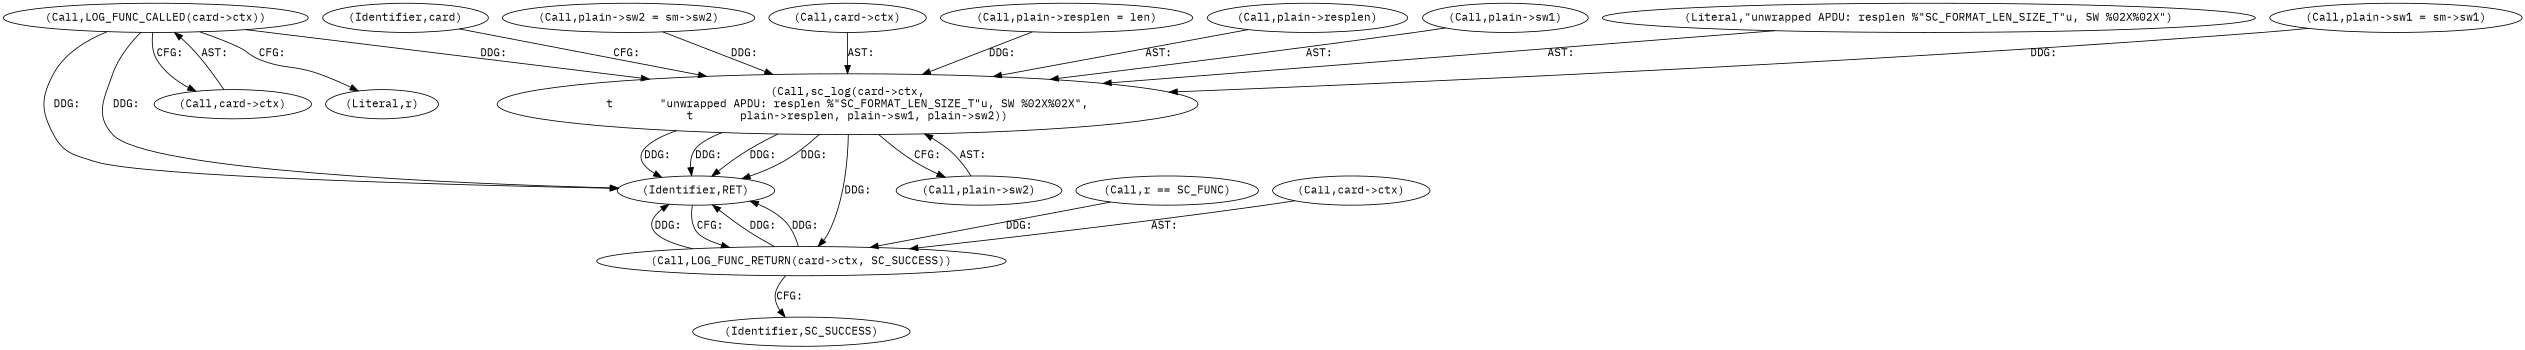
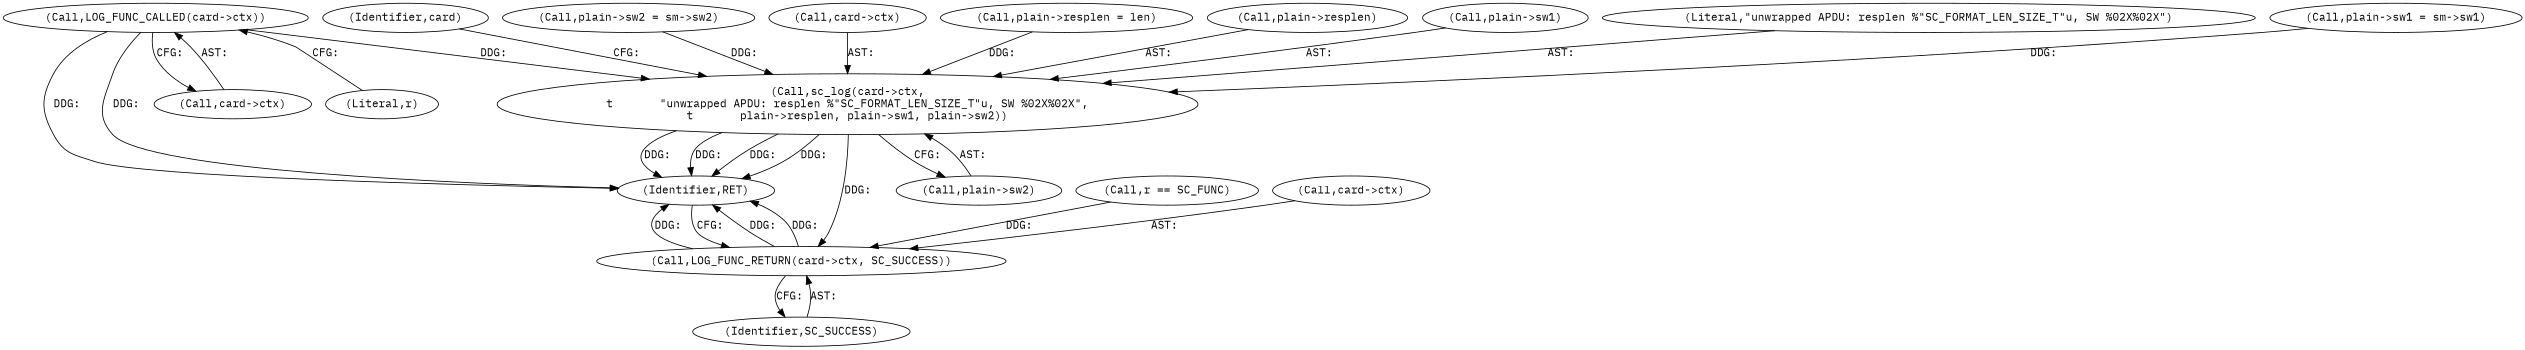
edge "(Call,LOG_FUNC_CALLED(card->ctx))" -> "(Literal,r)": reversed
edge "(Identifier,SC_SUCCESS)" -> "(Call,LOG_FUNC_RETURN(card->ctx, SC_SUCCESS))": added, label "AST:"
